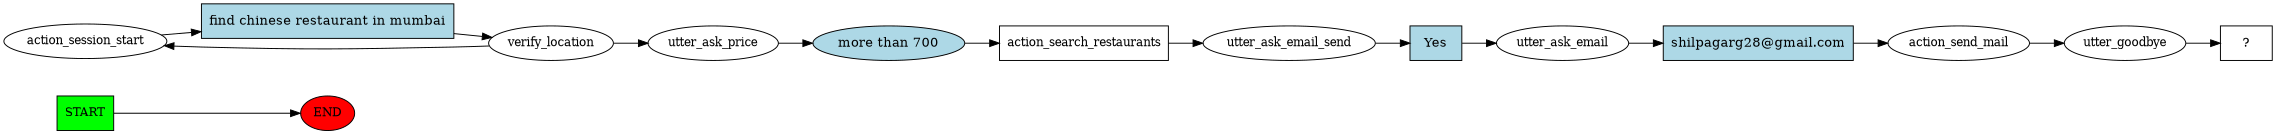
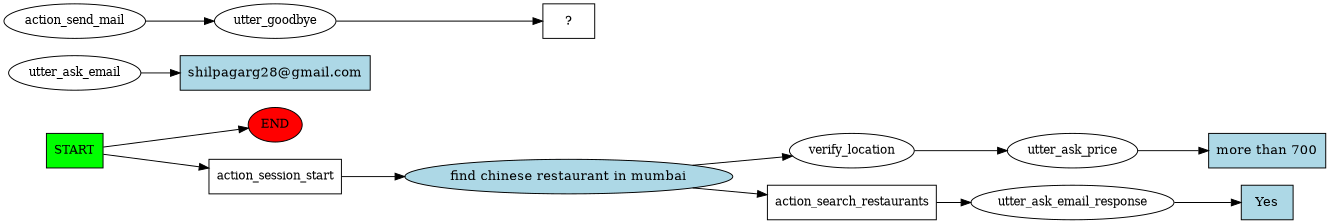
node "find chinese restaurant in mumbai": shape box -> ellipse
node "action_session_start": shape ellipse -> box
node "more than 700": shape ellipse -> box
edge "more than 700" -> "action_search_restaurants": now "find chinese restaurant in mumbai" -> "action_search_restaurants"
node "utter_ask_email_send": label "utter_ask_email_send" -> "utter_ask_email_response"
edge "Yes" -> "utter_ask_email": removed
edge "shilpagarg28@gmail.com" -> "action_send_mail": removed
edge "verify_location" -> "action_session_start": now "START" -> "action_session_start"
